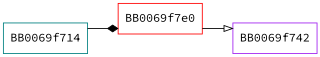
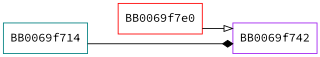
edge "BB0069f714" -> "BB0069f7e0": now "BB0069f714" -> "BB0069f742"
